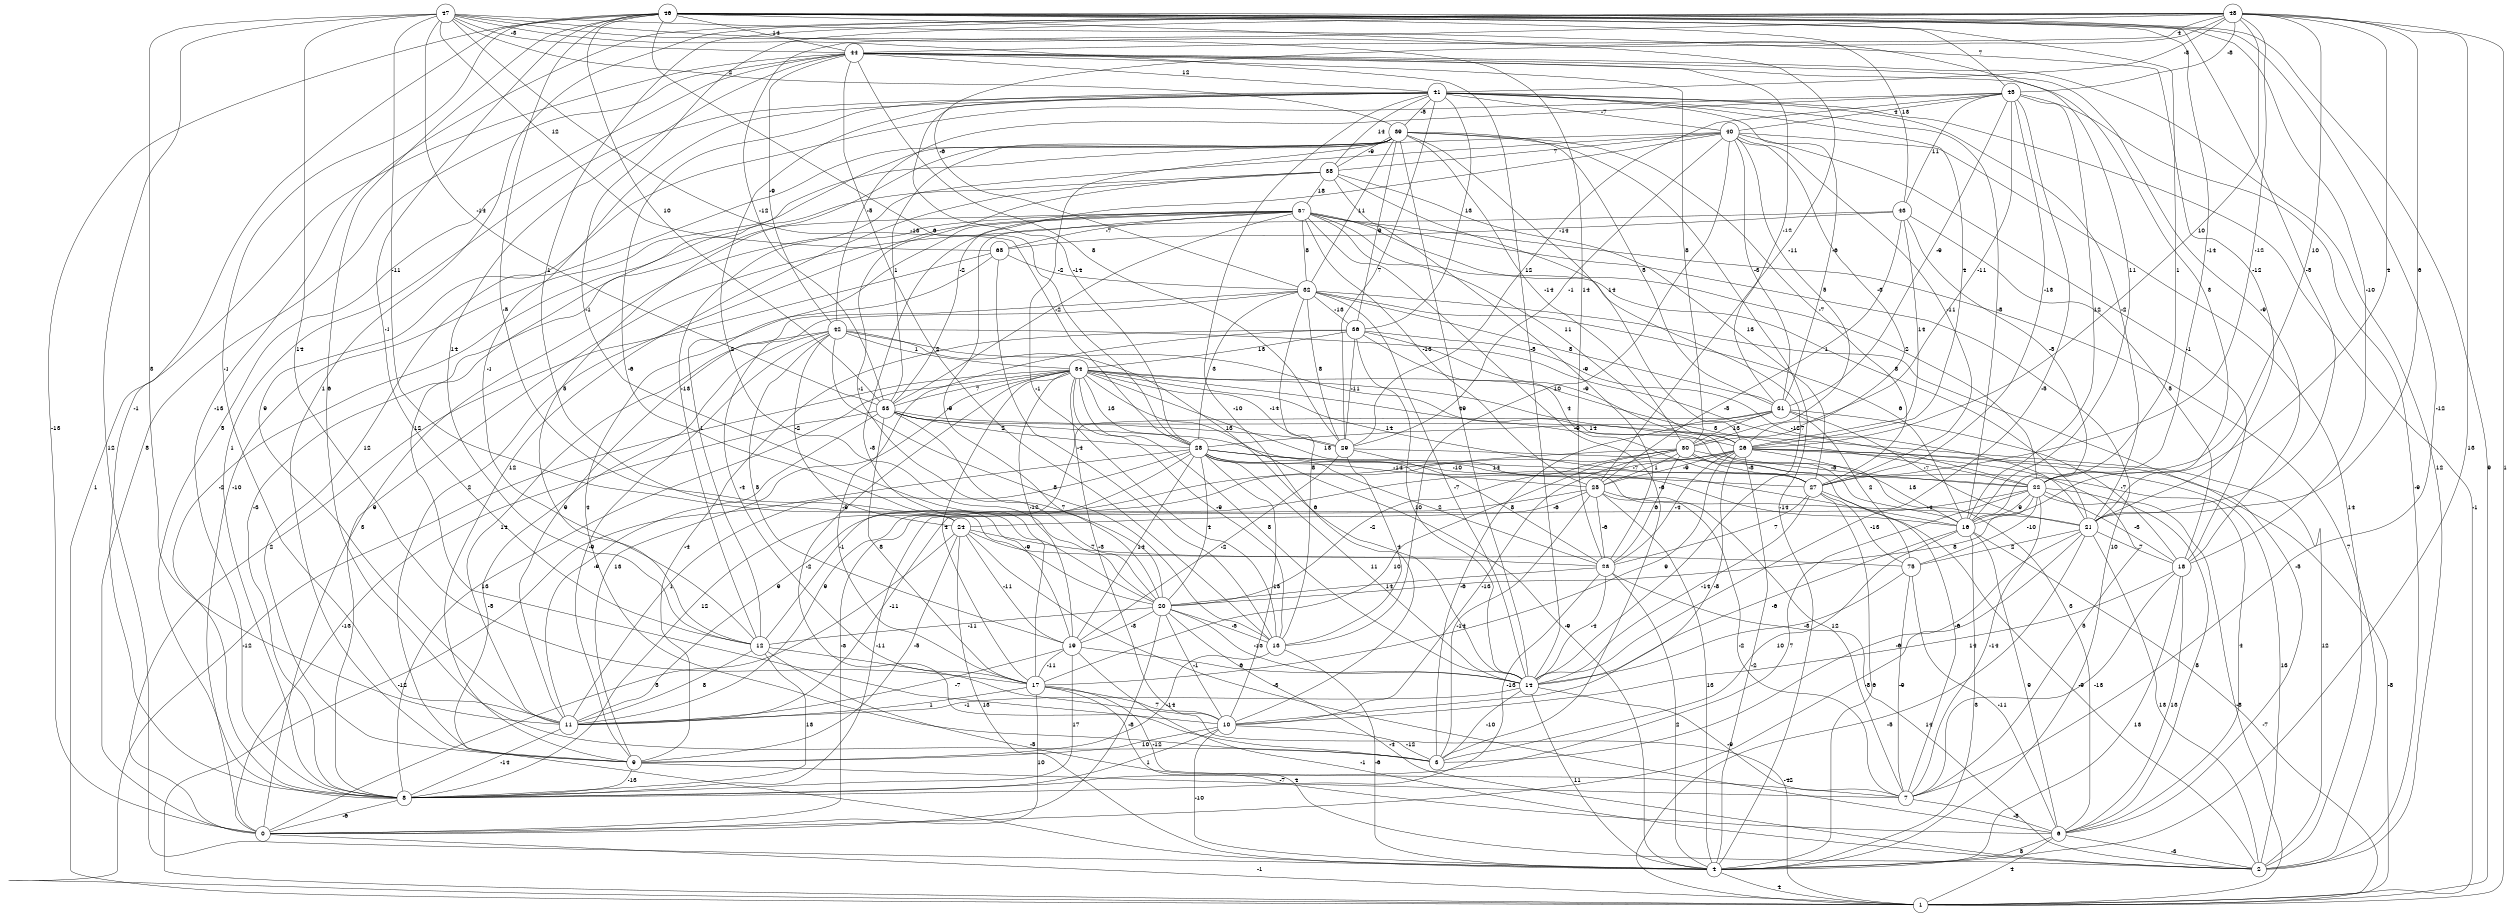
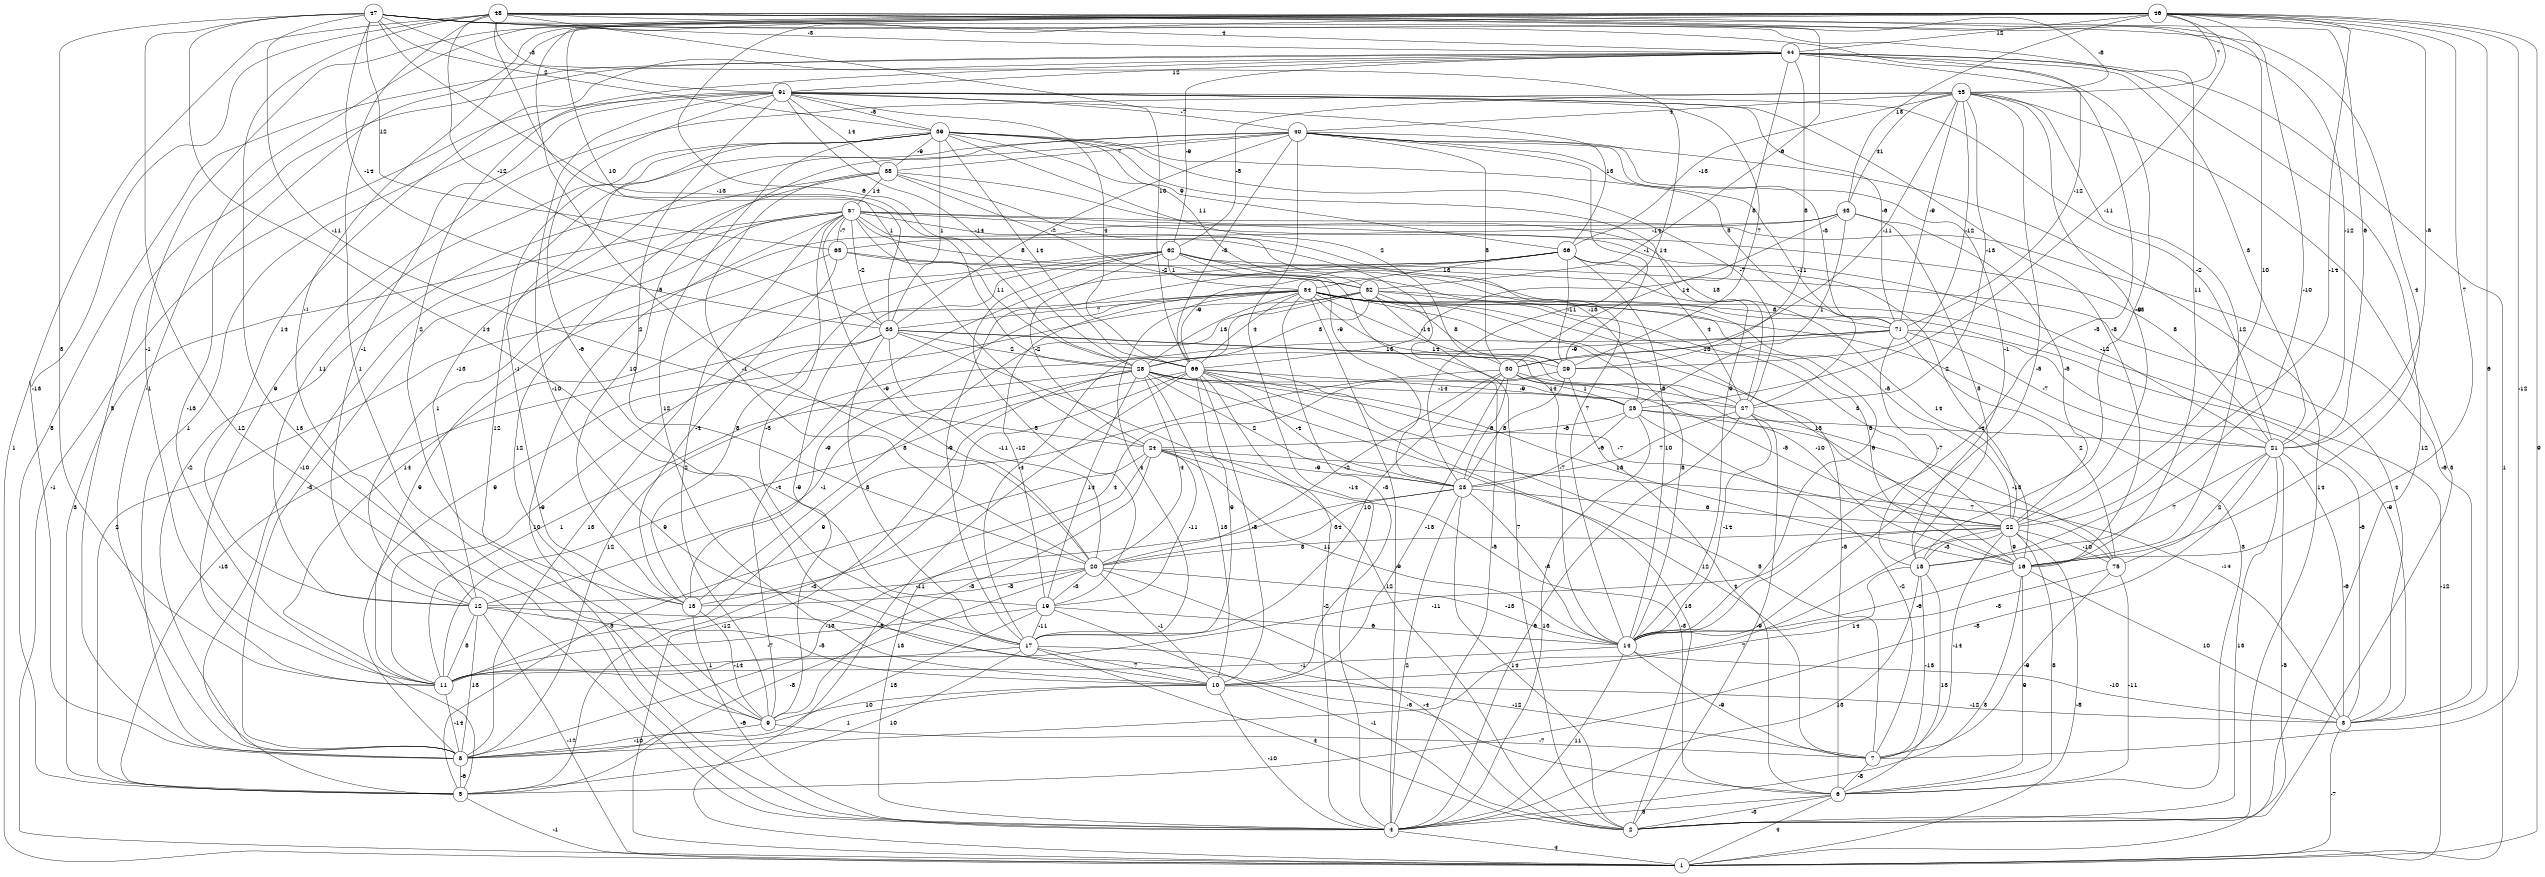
edge "46" -- "44": label "14" -> "12"
edge "48" -- "20": removed, label "-1"
node "41": label "41" -> "91"
edge "45" -- "43": label "11" -> "41"
edge "38" -- "37": label "18" -> "14"
edge "45" -- "29": label "12" -> "-12"
edge "46" -- "16": label "1" -> "7"
edge "45" -- "22": added, label "-13"
edge "39" -- "30": label "-14" -> "2"
edge "32" -- "36": now "45" -- "36"
node "42": label "42" -> "62"
edge "48" -- "27": removed, label "-12"
edge "39" -- "12": label "5" -> "11"
edge "39" -- "4": now "40" -- "4"
node "31": label "31" -> "71"
node "26": label "26" -> "66"
edge "45" -- "2": label "-9" -> "3"
edge "34" -- "9": removed, label "13"
edge "33" -- "20": label "7" -> "-11"
edge "23" -- "22": added, label "6"
edge "25" -- "8": removed, label "-11"
edge "30" -- "7": removed, label "-6"
edge "29" -- "19": removed, label "-2"
edge "34" -- "3": label "-2" -> "-9"
edge "28" -- "14": now "24" -- "14"
edge "23" -- "20": label "14" -> "34"
edge "23" -- "14": label "-4" -> "-8"
edge "12" -- "10": added, label "-5"
edge "19" -- "8": label "17" -> "13"
edge "9" -- "8": label "-13" -> "-10"
edge "12" -- "1": label "-42" -> "-12"
node "0": label "0" -> "5"
edge "16" -- "1": now "3" -- "1"
